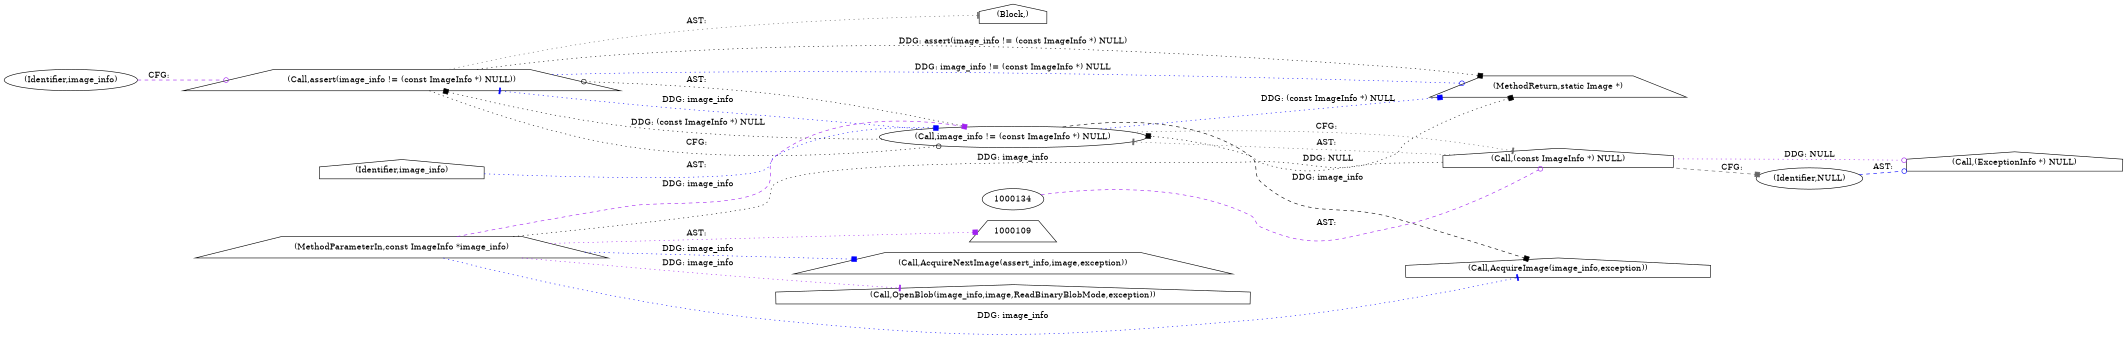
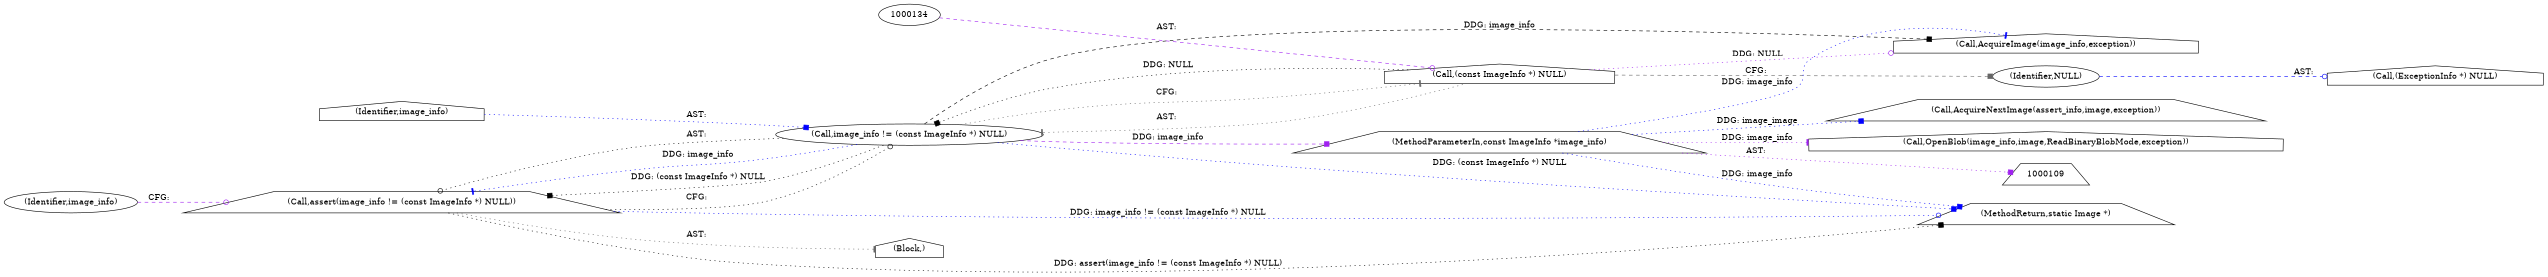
edge "(Call,(const ImageInfo *) NULL)" -> "(Call,(ExceptionInfo *) NULL)": now "(Call,(const ImageInfo *) NULL)" -> "(Call,AcquireImage(image_info,exception))"
edge "(MethodParameterIn,const ImageInfo *image_info)" -> "(MethodReturn,static Image *)": color black -> blue
edge "(MethodParameterIn,const ImageInfo *image_info)" -> "(Call,image_info != (const ImageInfo *) NULL)": reversed
edge "(MethodParameterIn,const ImageInfo *image_info)" -> "(Call,AcquireNextImage(assert_info,image,exception))": label "DDG: image_info" -> "DDG: image_image"
